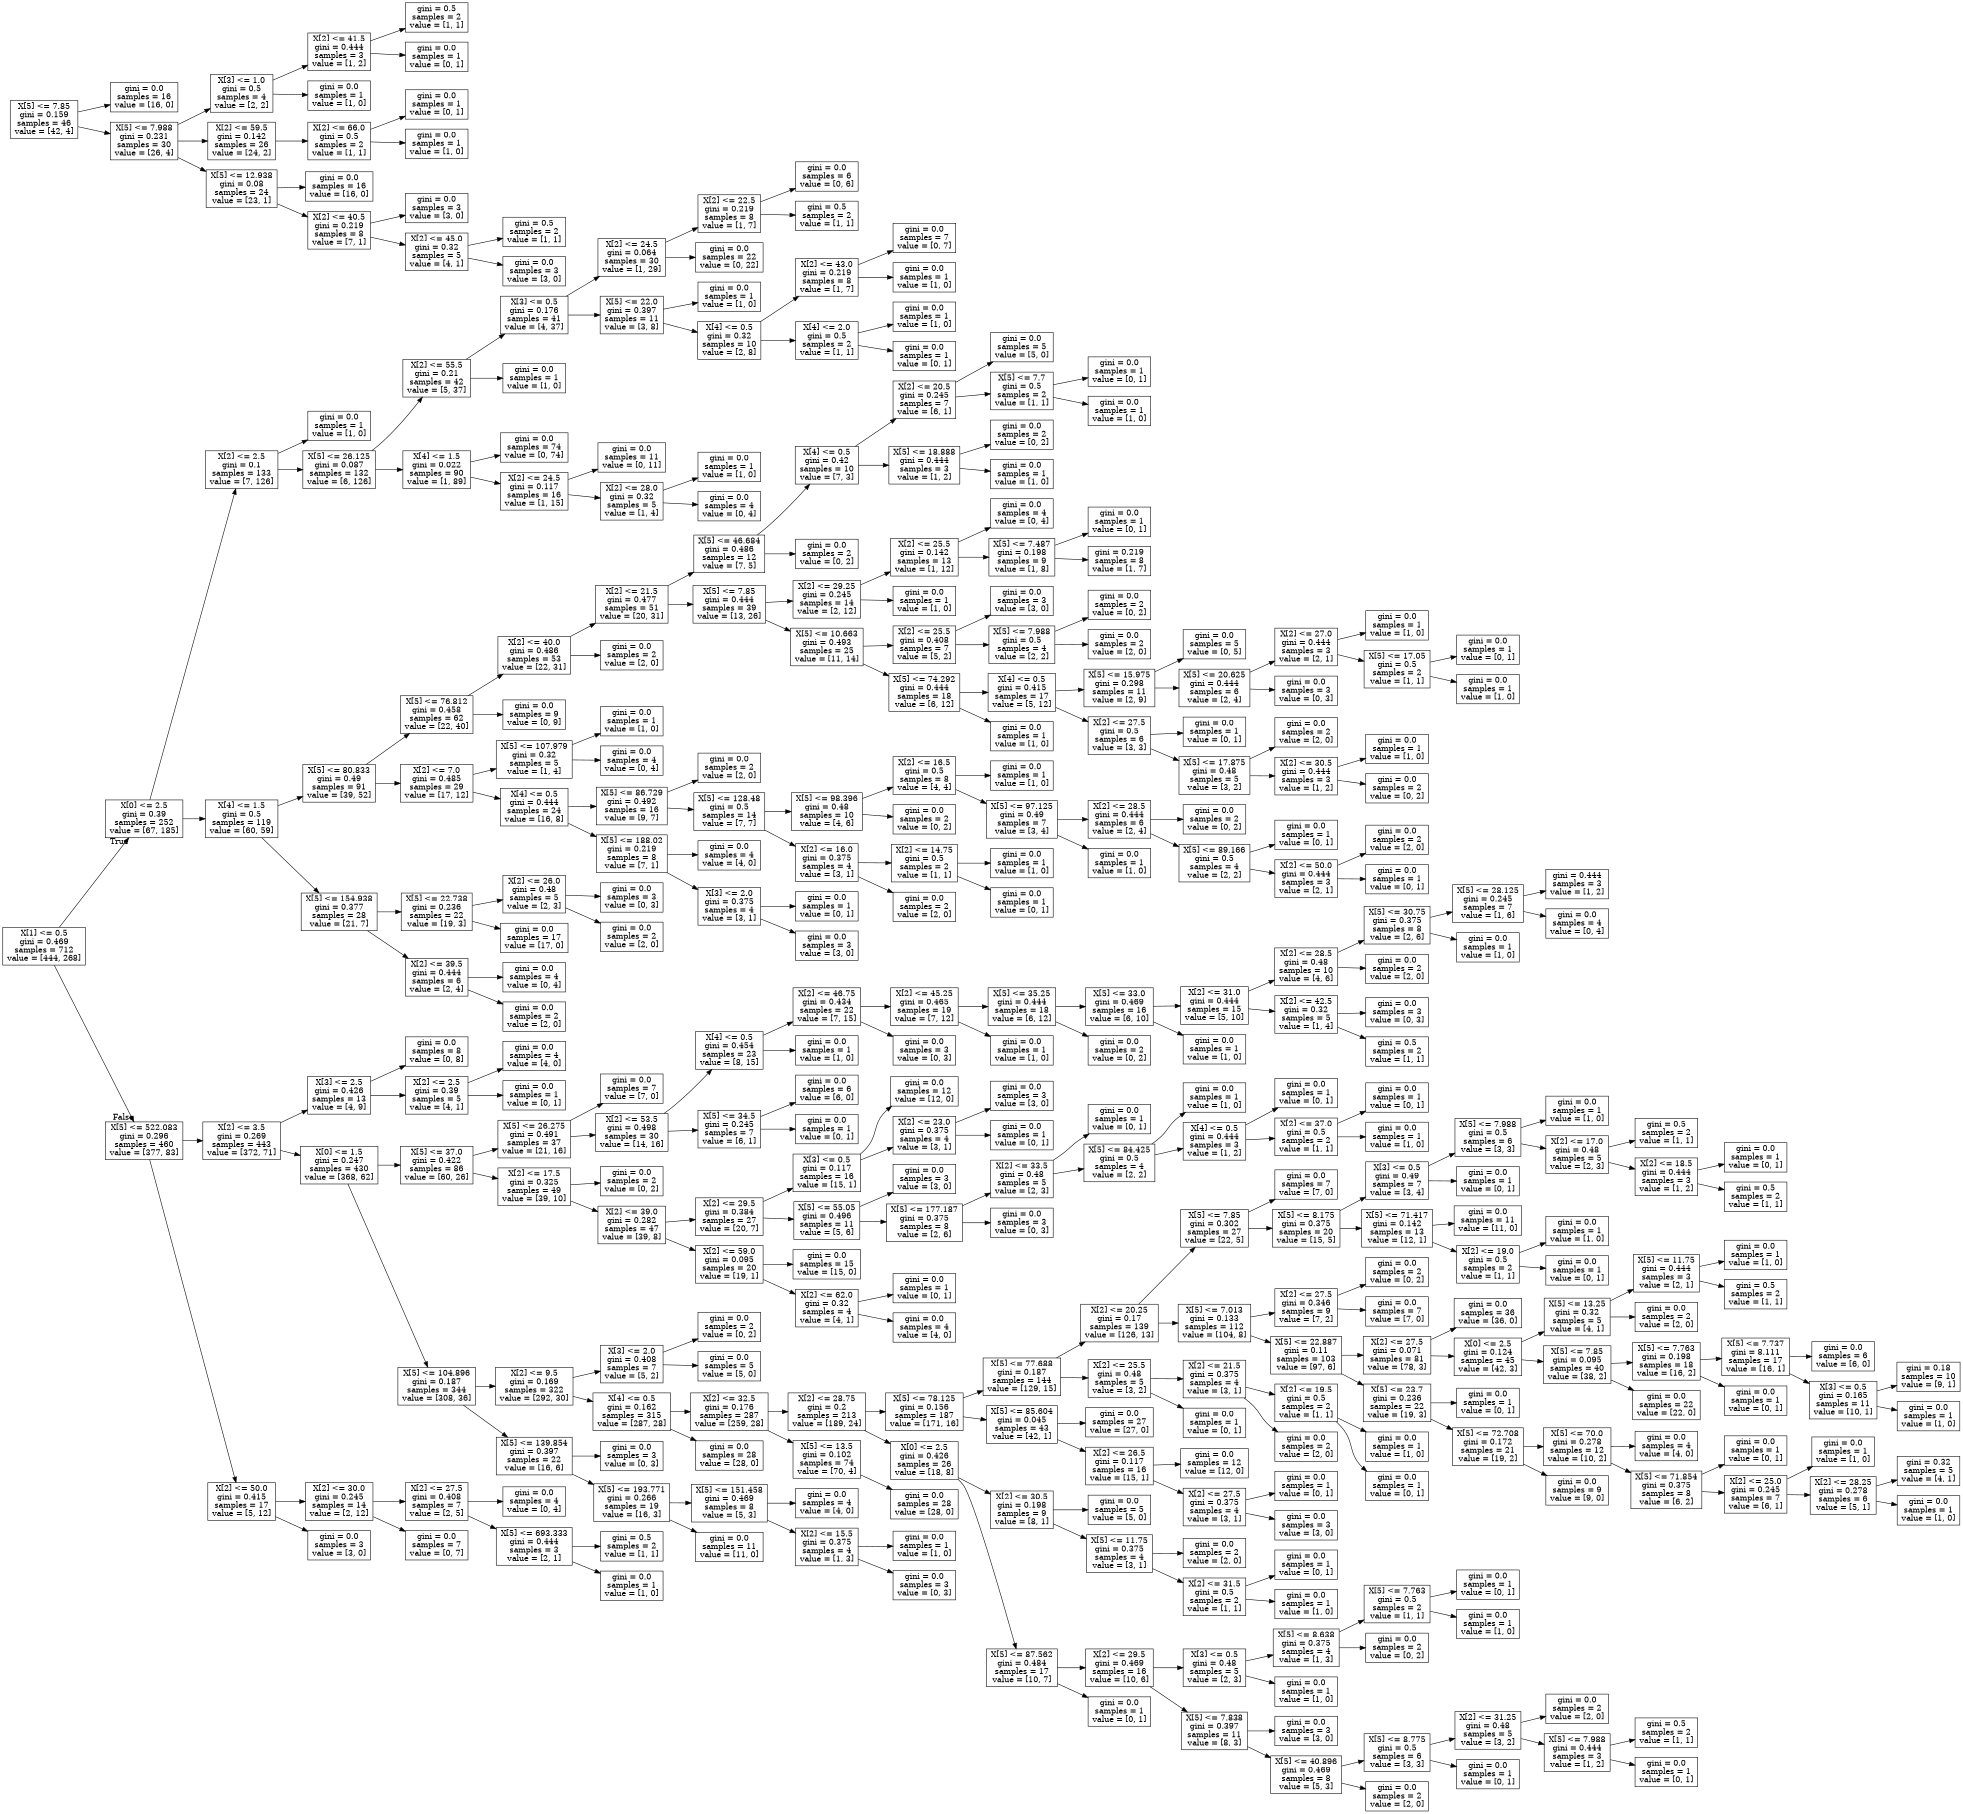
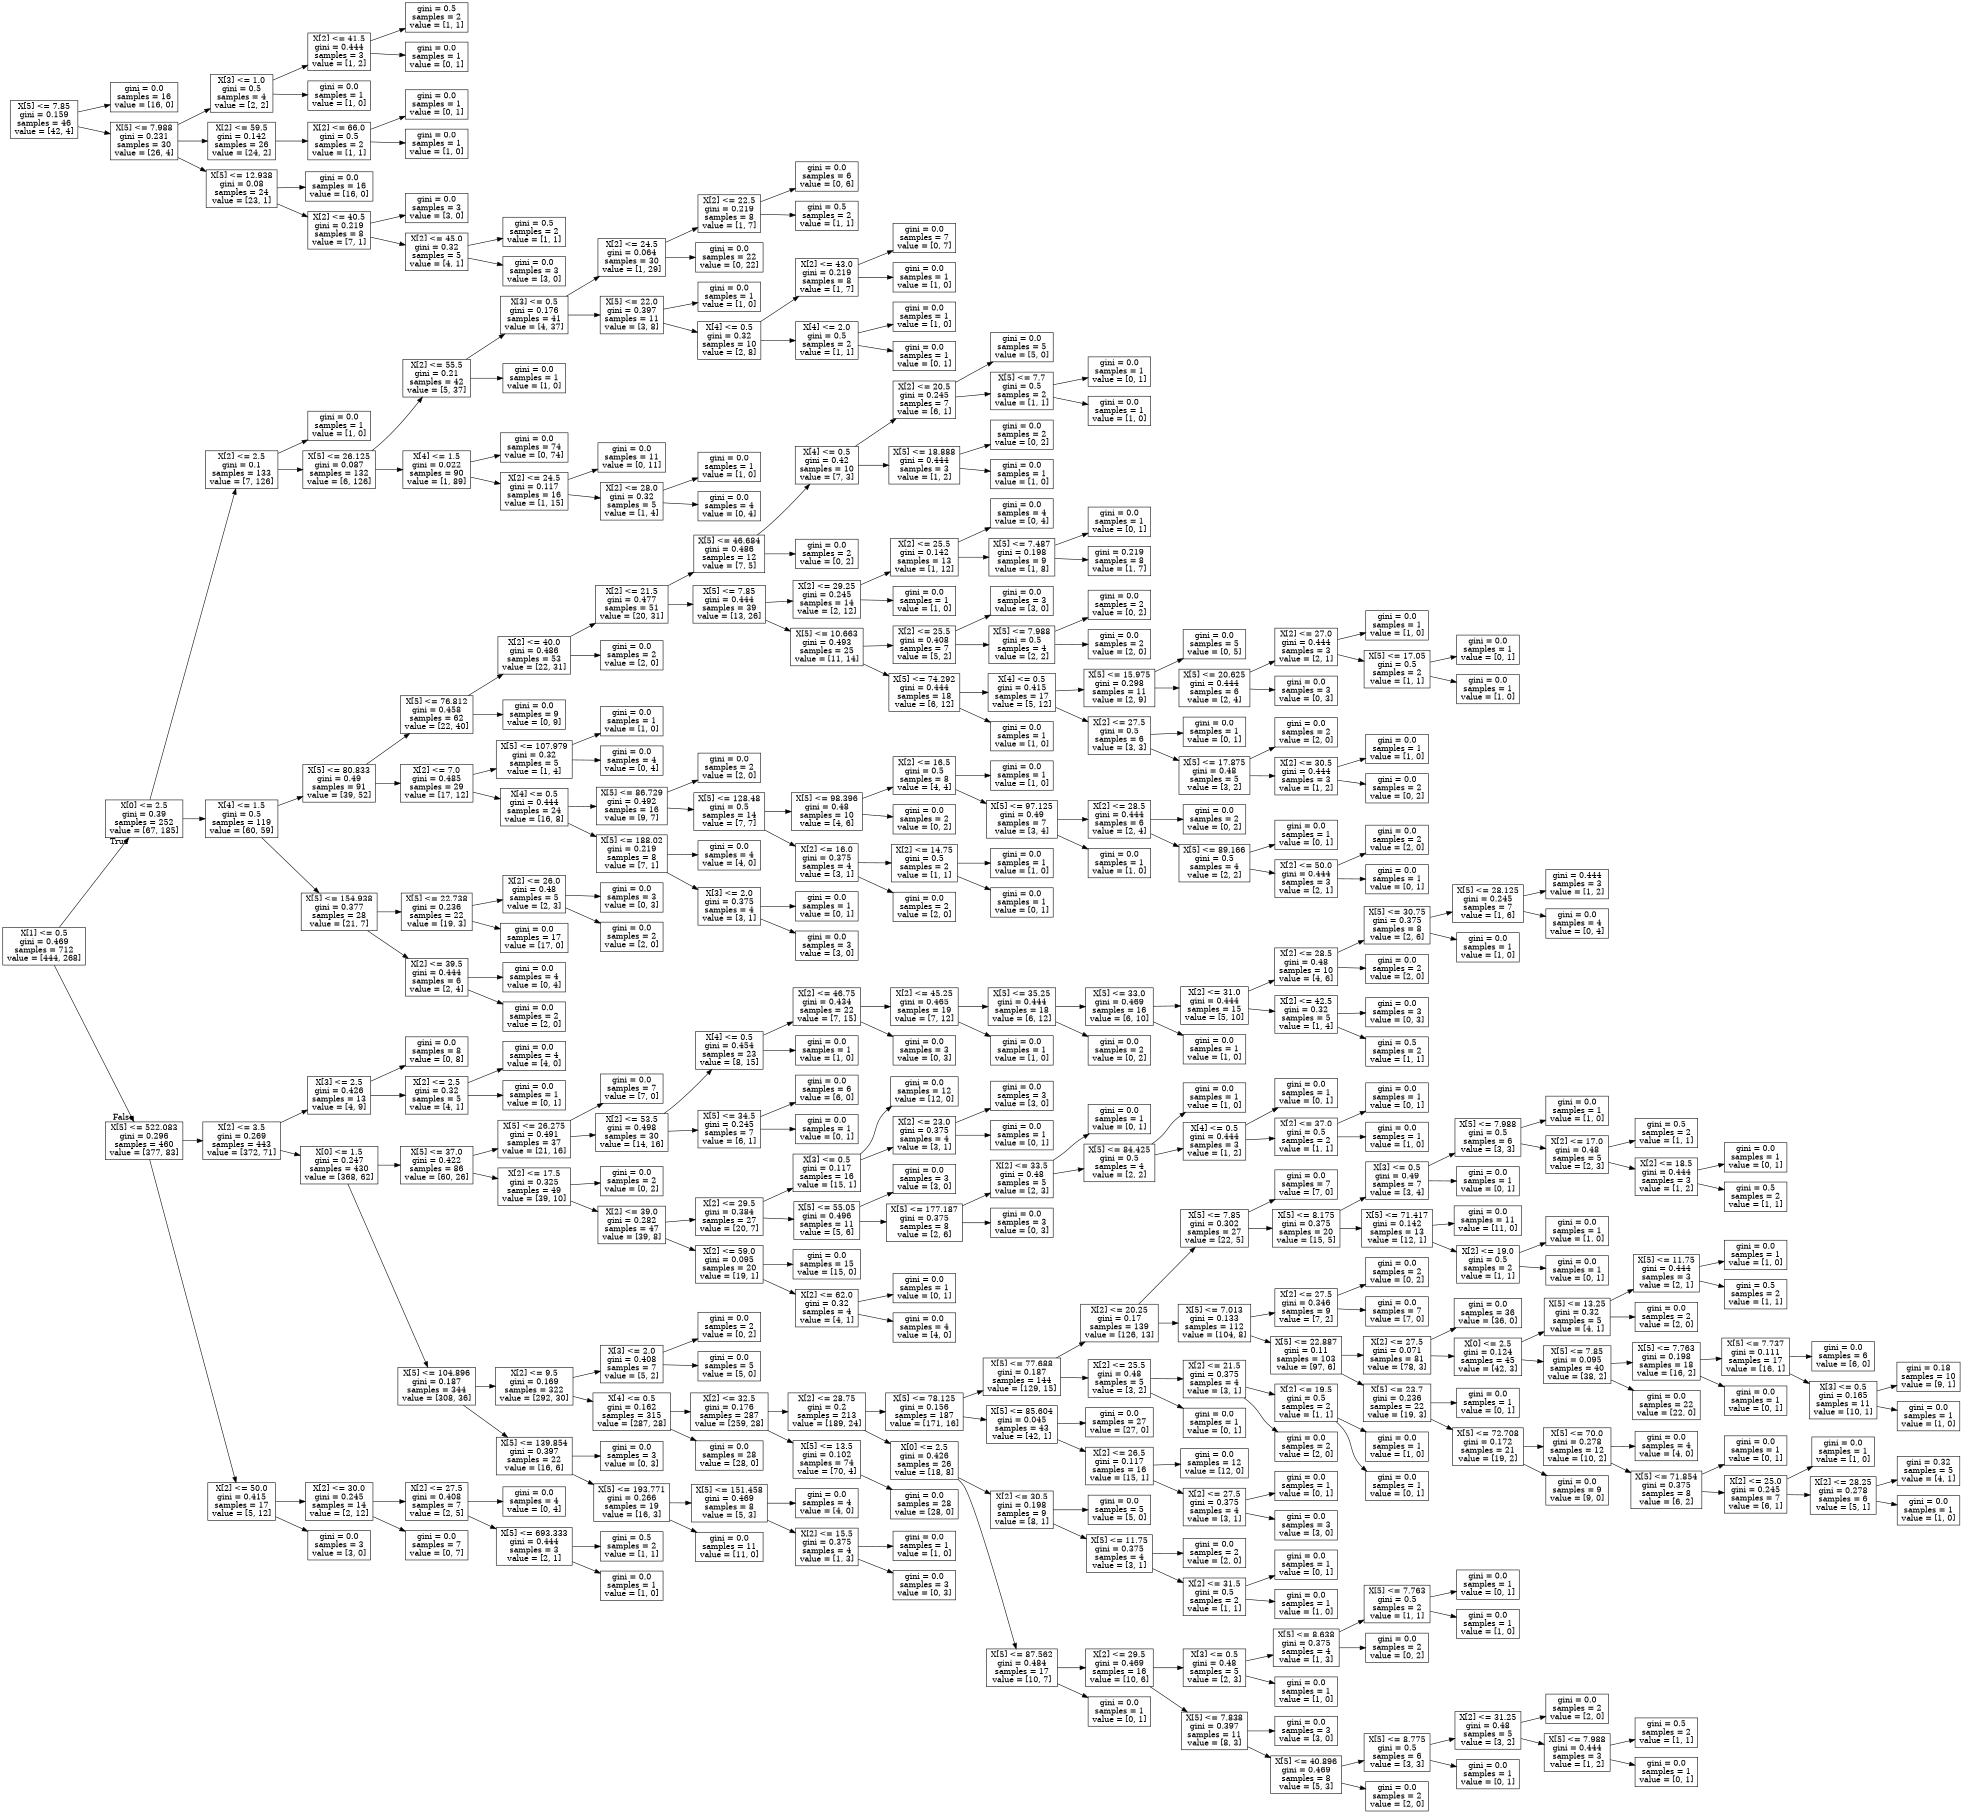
node "X[2] <= 2.5 gini = 0.39 samples = 5 value = [4, 1]": label "X[2] <= 2.5 gini = 0.39 samples = 5 value = [4, 1]" -> "X[2] <= 2.5 gini = 0.32 samples = 5 value = [4, 1]"
node "X[5] <= 7.737 gini = 8.111 samples = 17 value = [16, 1]": label "X[5] <= 7.737 gini = 8.111 samples = 17 value = [16, 1]" -> "X[5] <= 7.737 gini = 0.111 samples = 17 value = [16, 1]"
